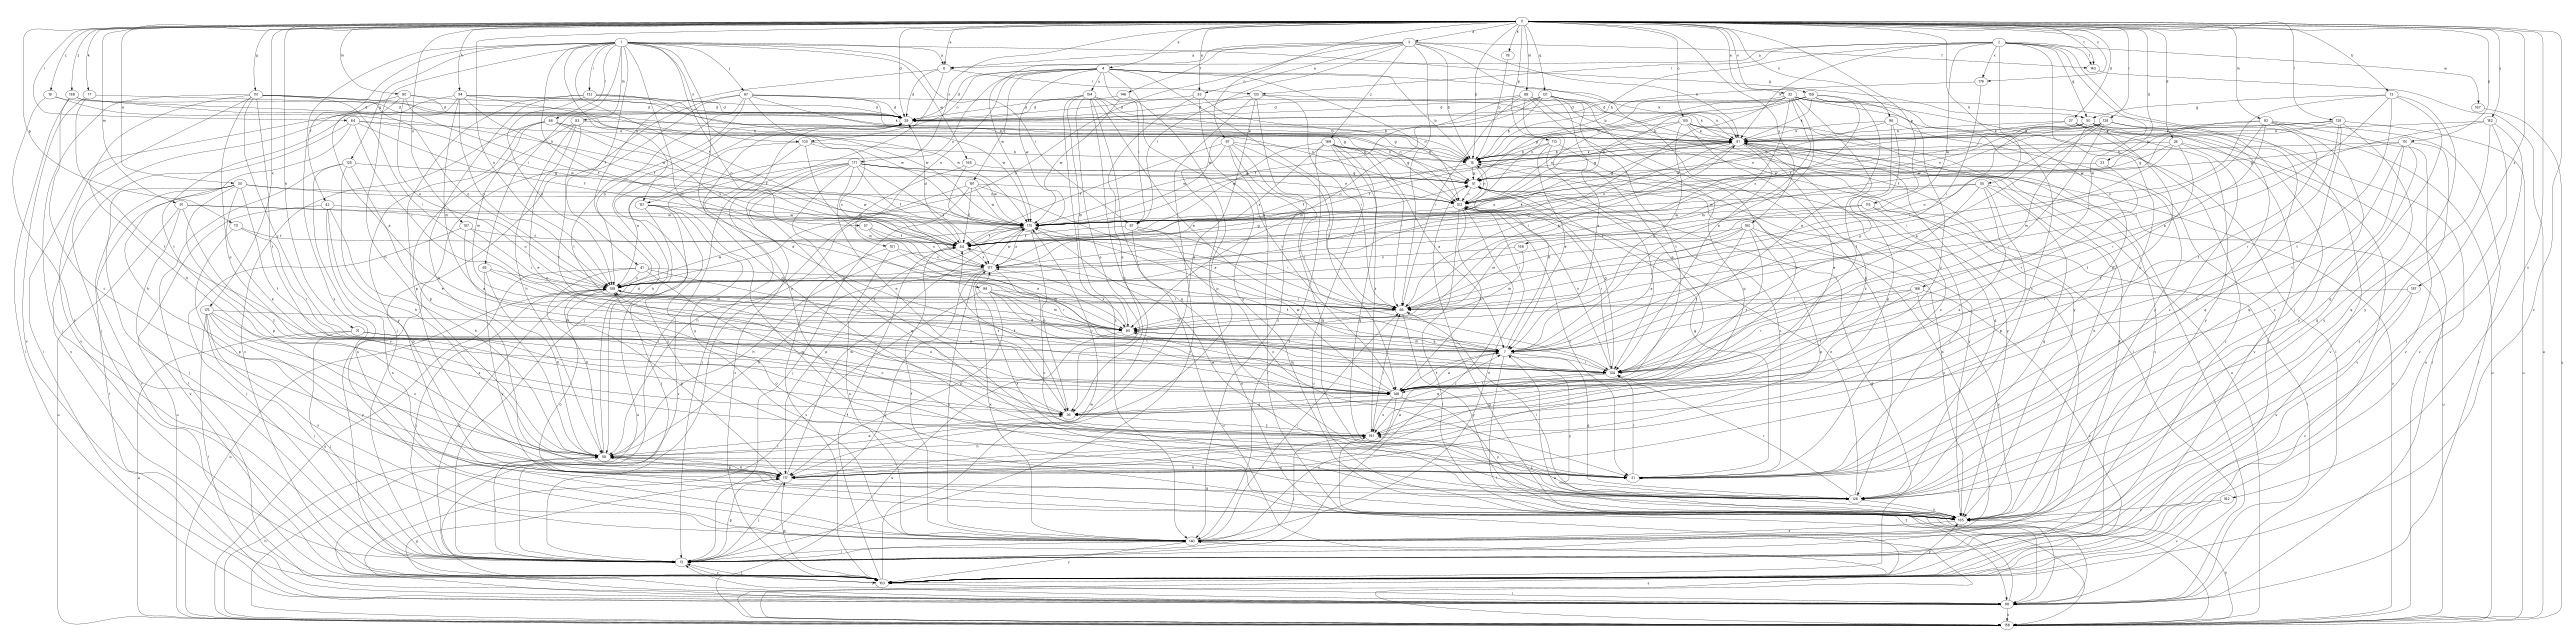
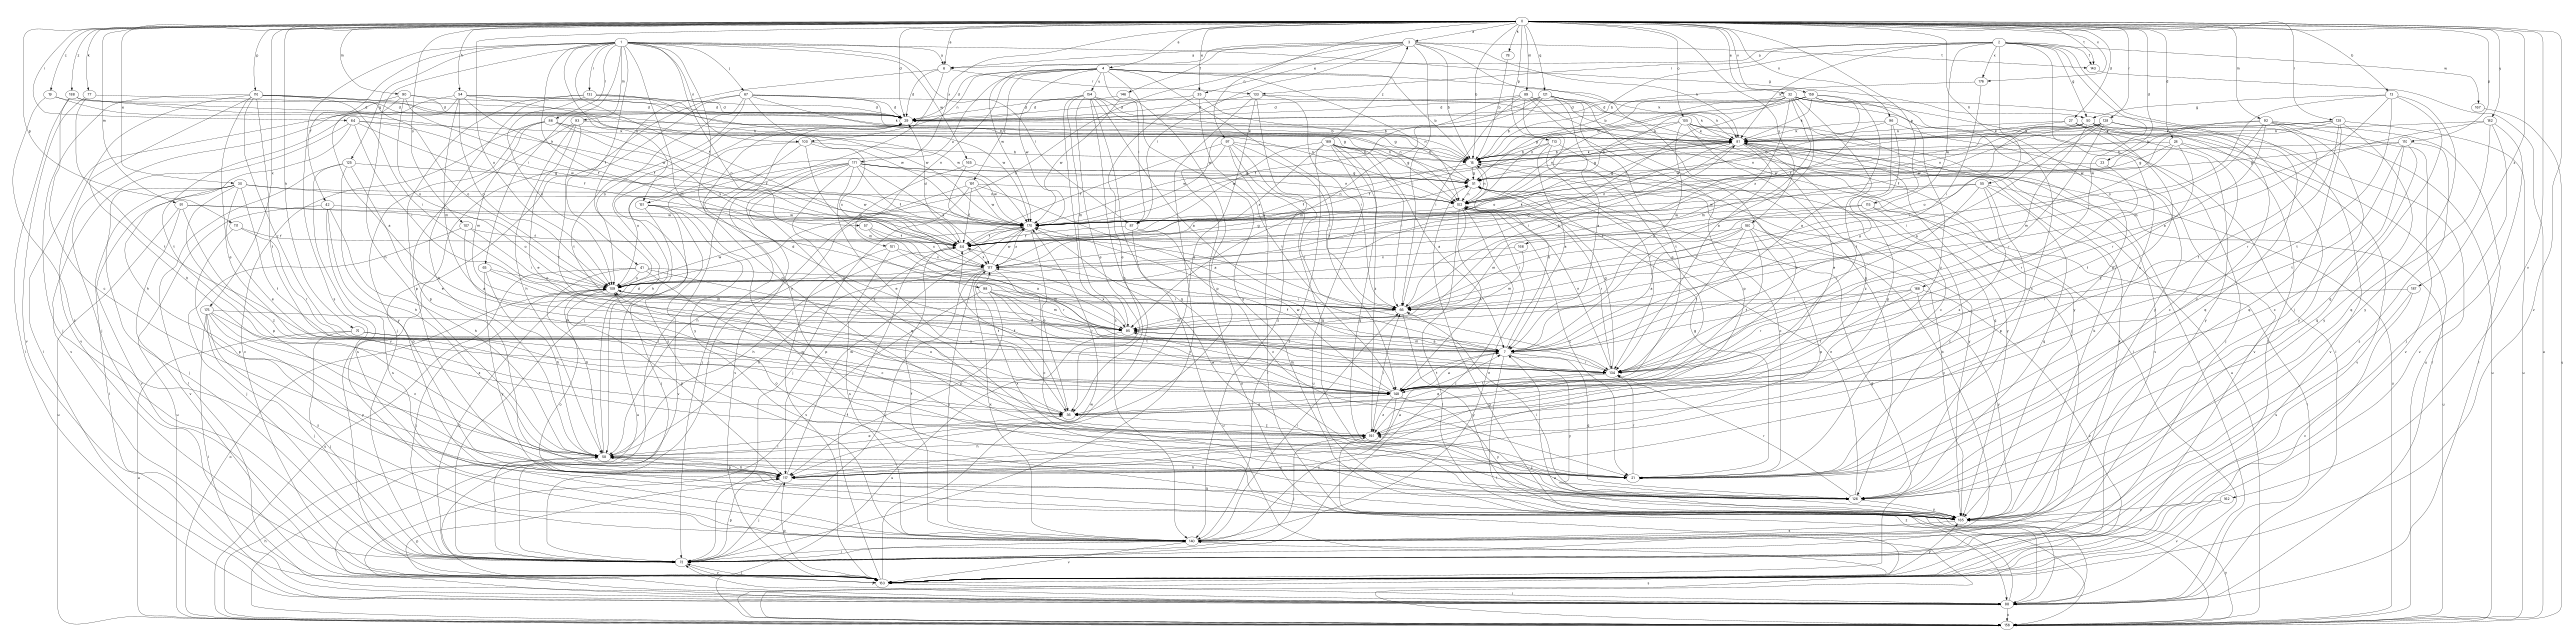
edge "3" -> "189": reversed
edge "182" -> "66": label "i" -> "m"
edge "87" -> "66": removed, label "i"
